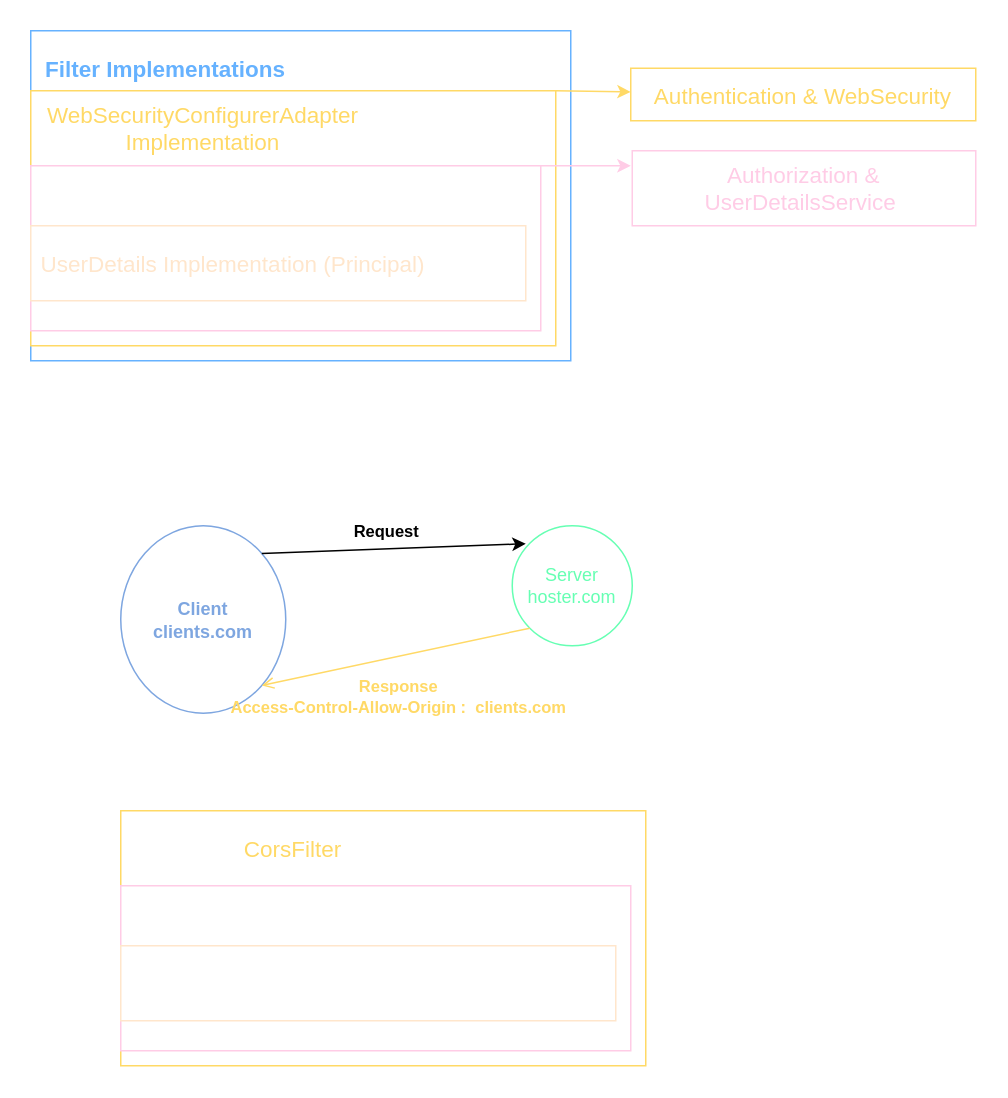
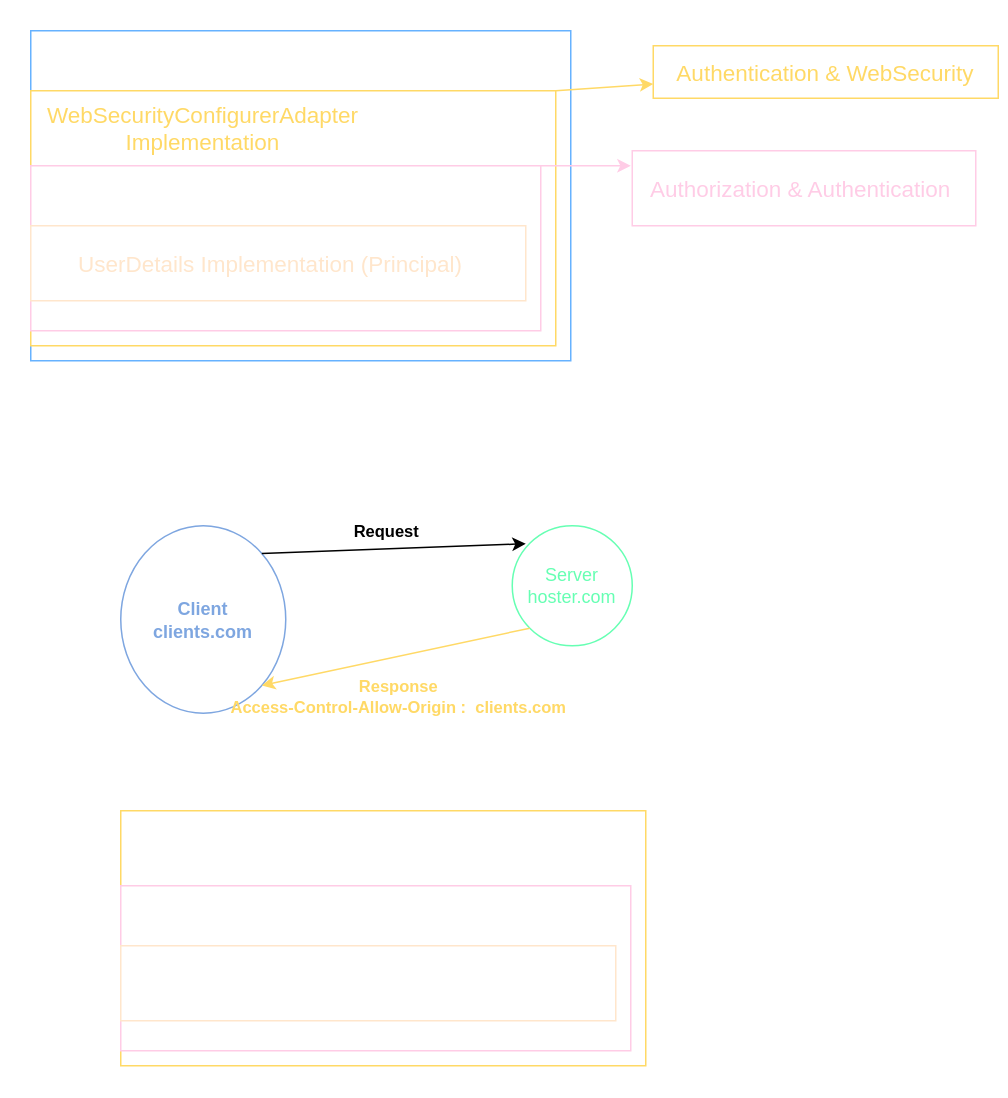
node "Filter Implementations": removed
node "Authentication & WebSecurity": moved (803, 95) -> (826, 72)
node "Authorization & UserDetailsService": label "Authorization & UserDetailsService" -> "Authorization & Authentication"
node "UserDetails Implementation (Principal)": moved (233, 263) -> (271, 263)
edge "Server hoster.com" -> "Client clients.com": arrowhead open -> classic
node "CorsFilter": removed
